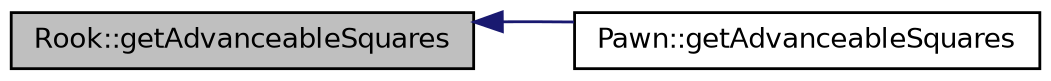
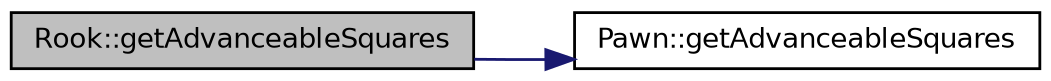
edge "Pawn::getAdvanceableSquares" -> "Rook::getAdvanceableSquares": reversed
